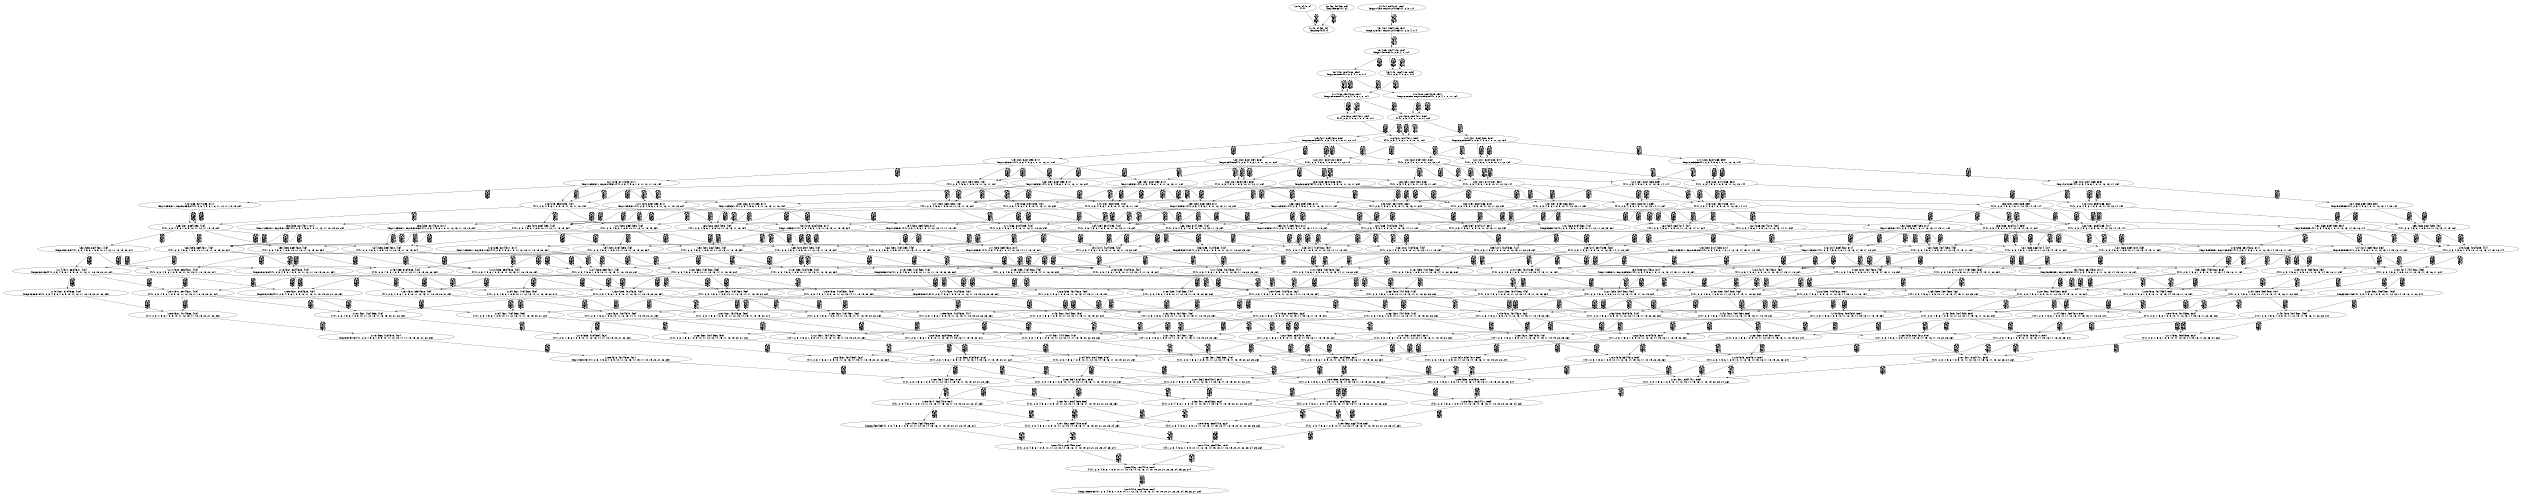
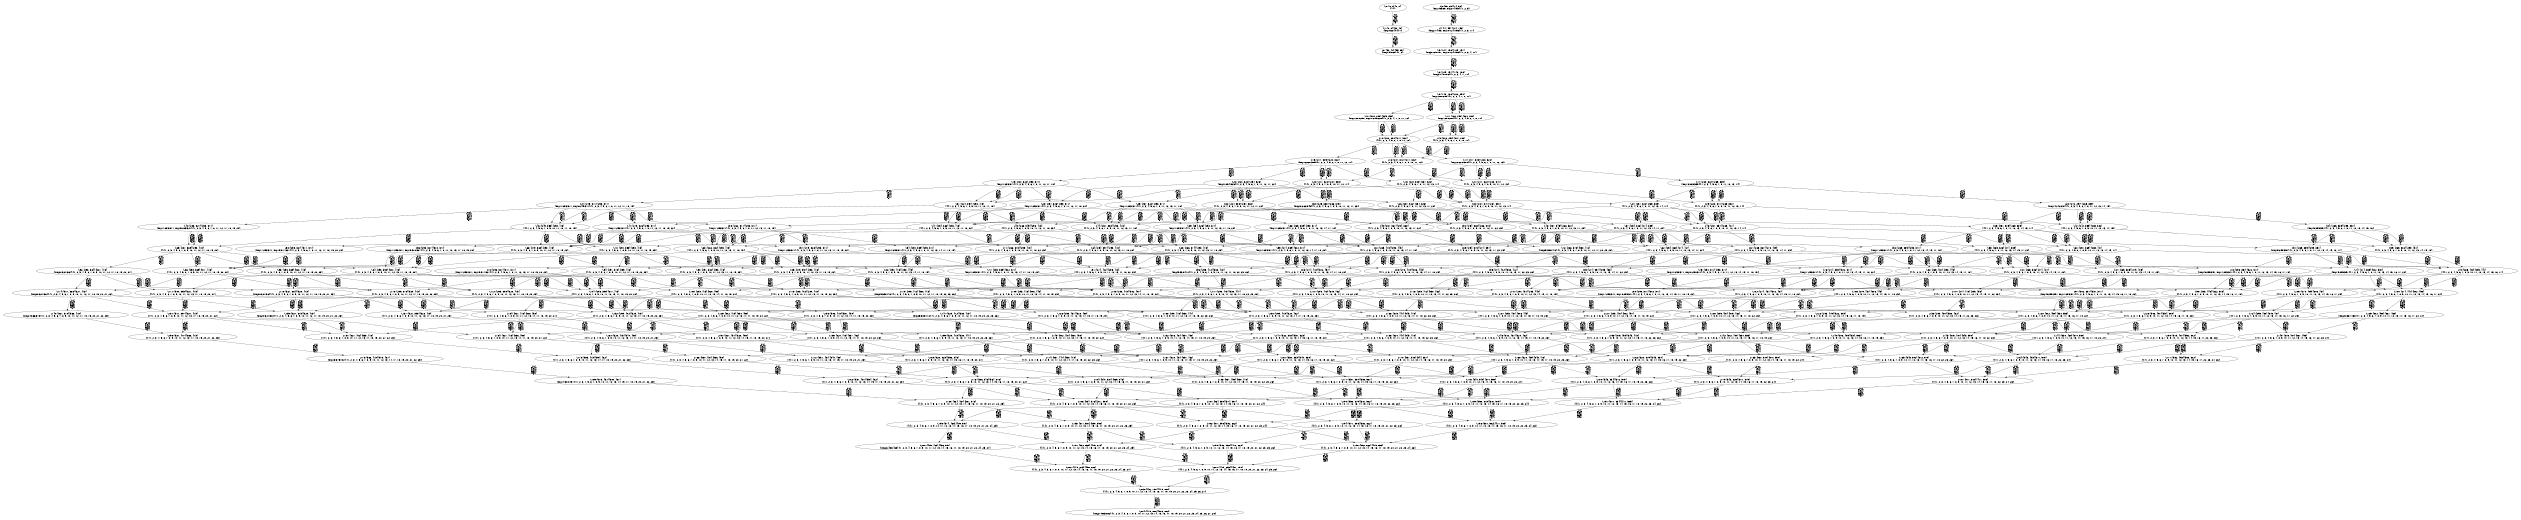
node "S3: [55, 69] [74, 93] {T0J1:55-69, T0J2:74-93}{1, 2, 3}": added
edge "S2: [32, 40] [55, 69] {T0J1:55-69}{1, 2}" -> "S1: [0, 0] [32, 40] {T0J0:32-40}{1}": reversed
node "S9: [148, 186] [160, 223] {}{1, 2, 3, 4, 5, 6, 7, 11}": removed
